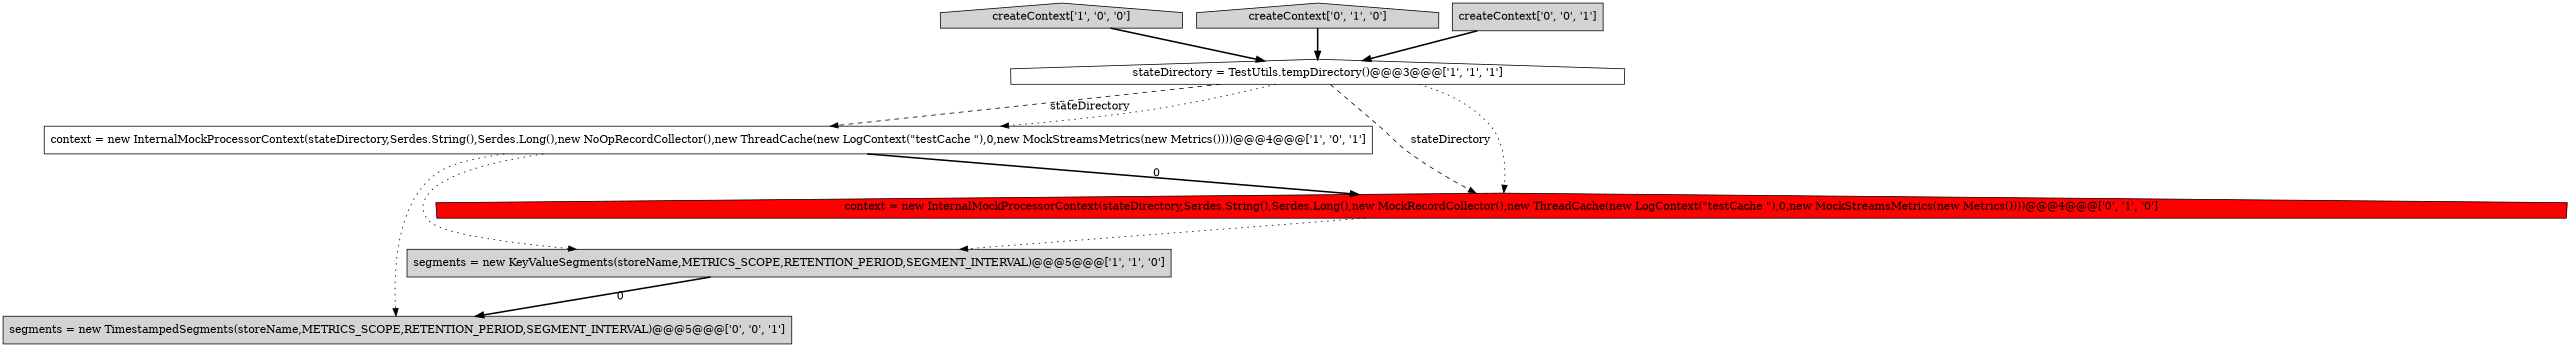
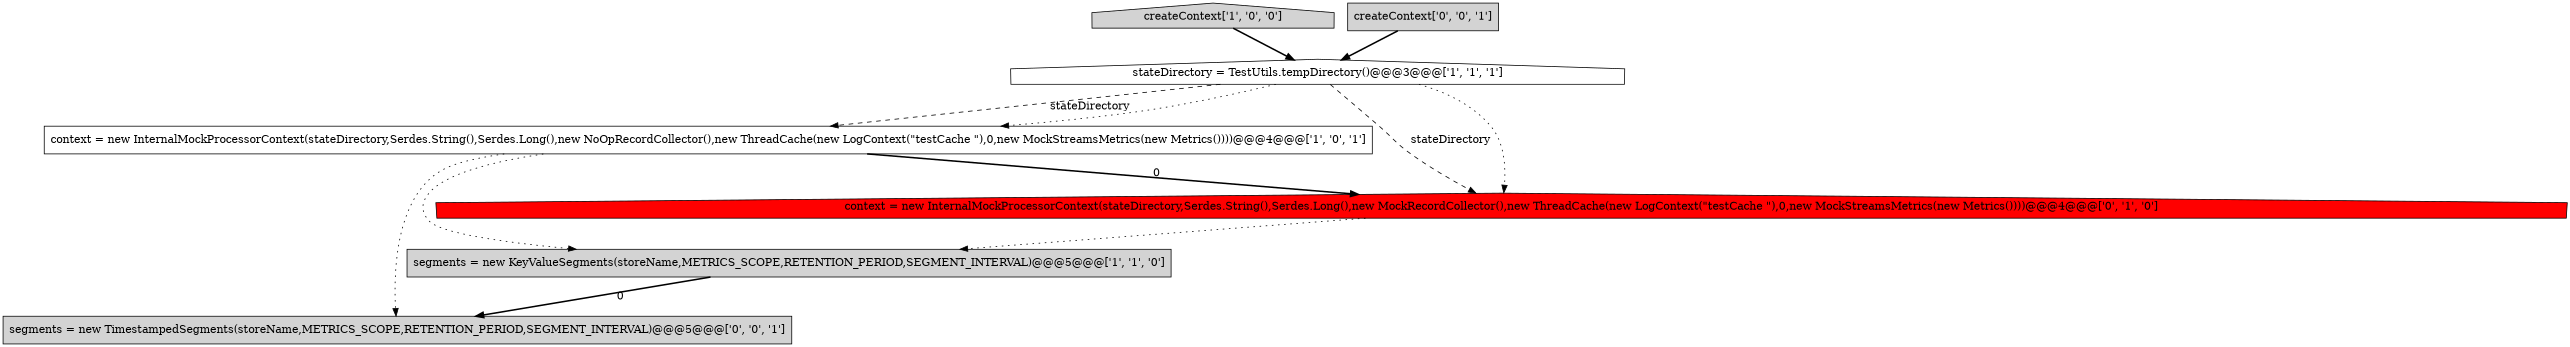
node "createContext['0', '1', '0']": removed
